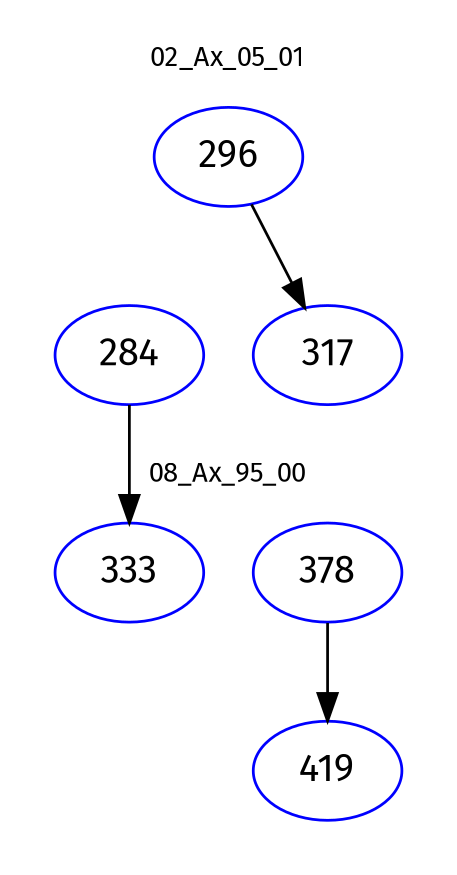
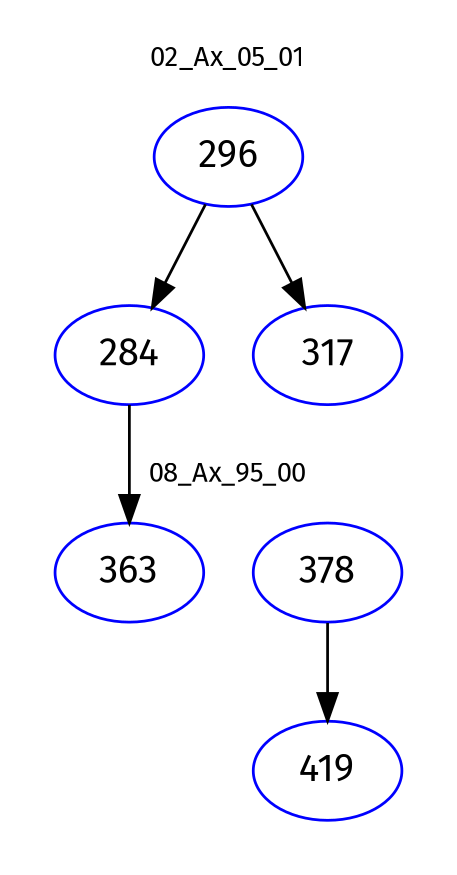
edge "296" -> "284": added
node "333": label "333" -> "363"
